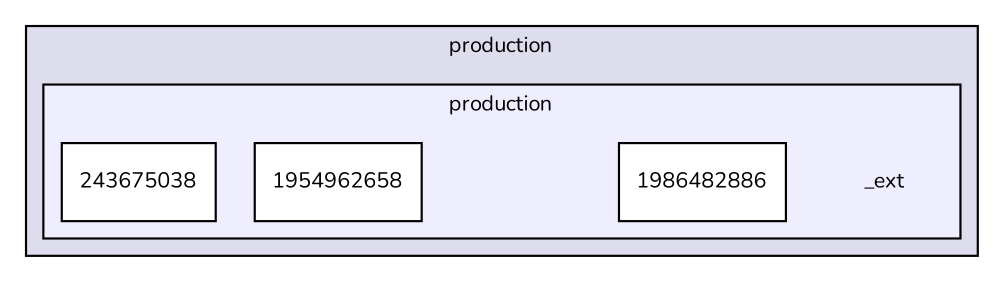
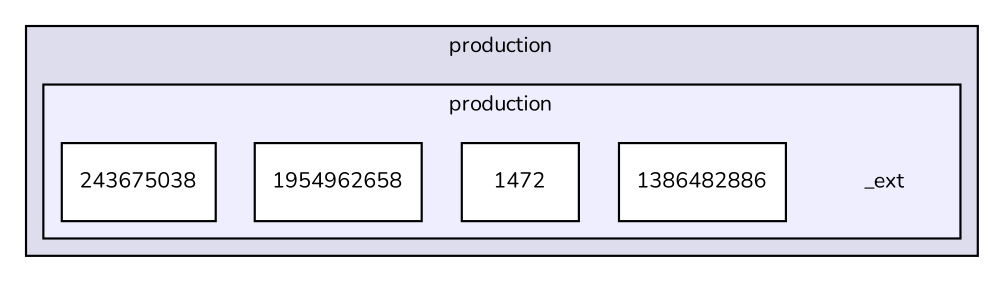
node "1472": added
node "1986482886": label "1986482886" -> "1386482886"
